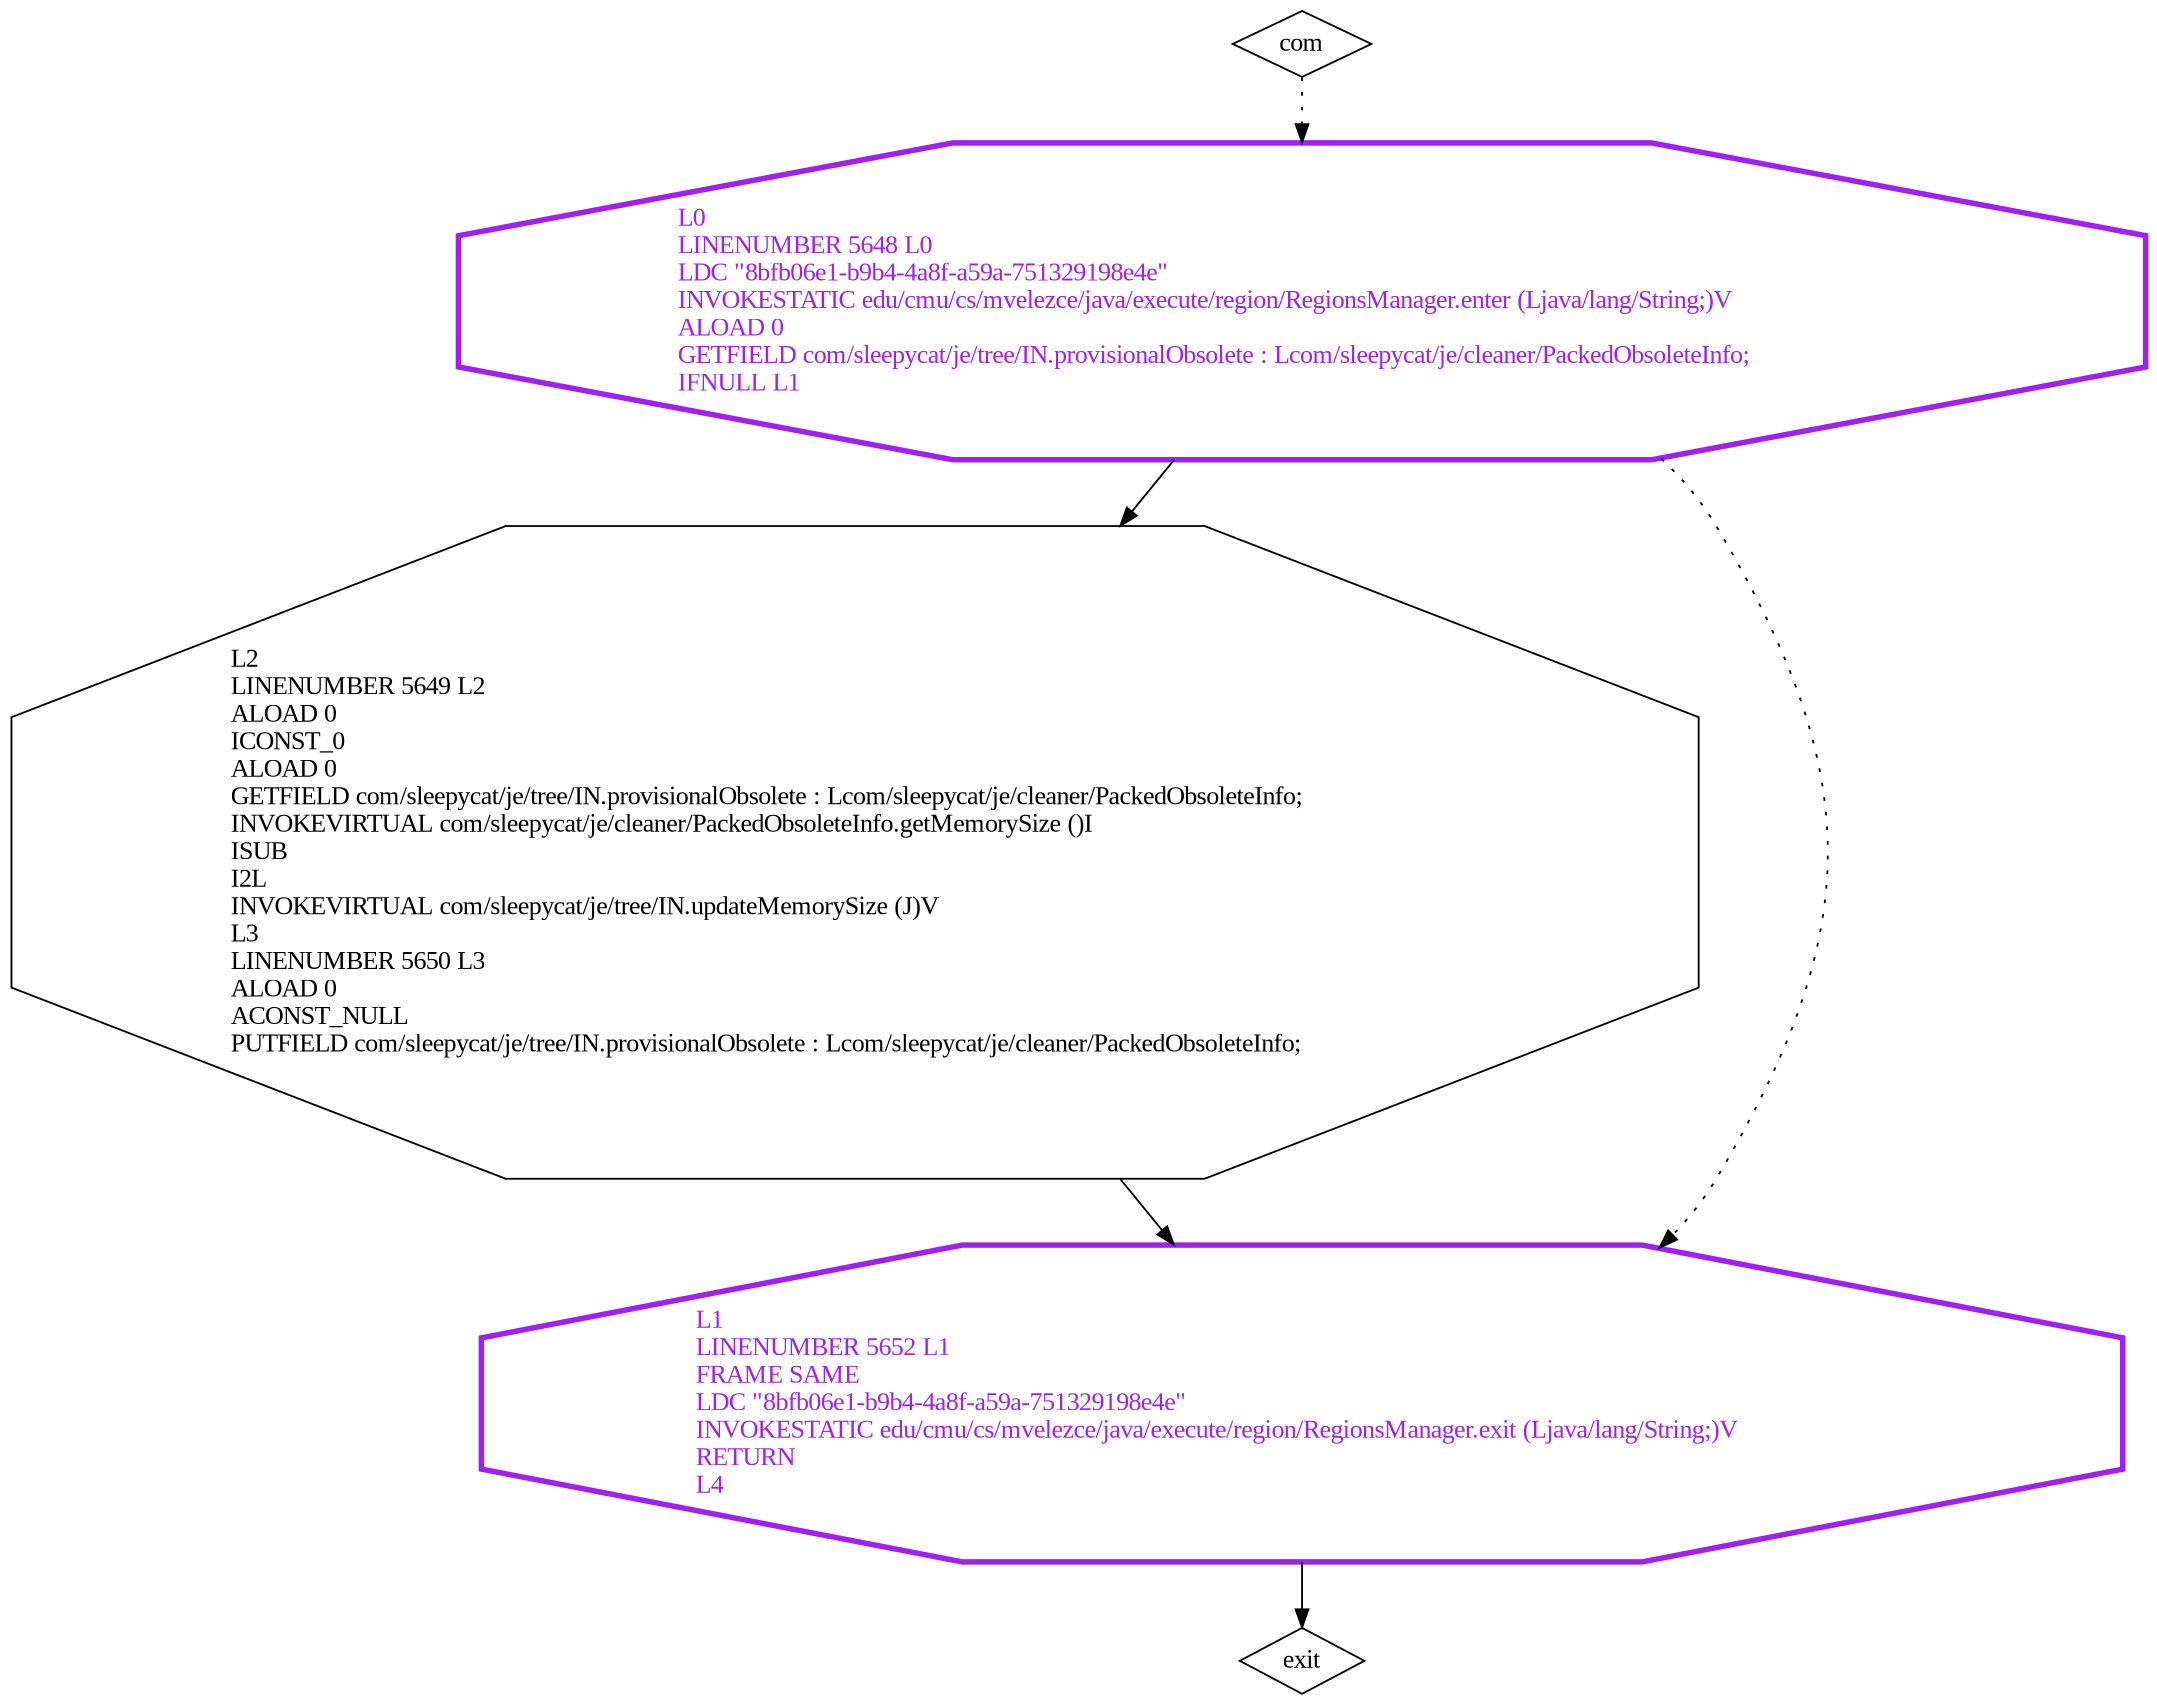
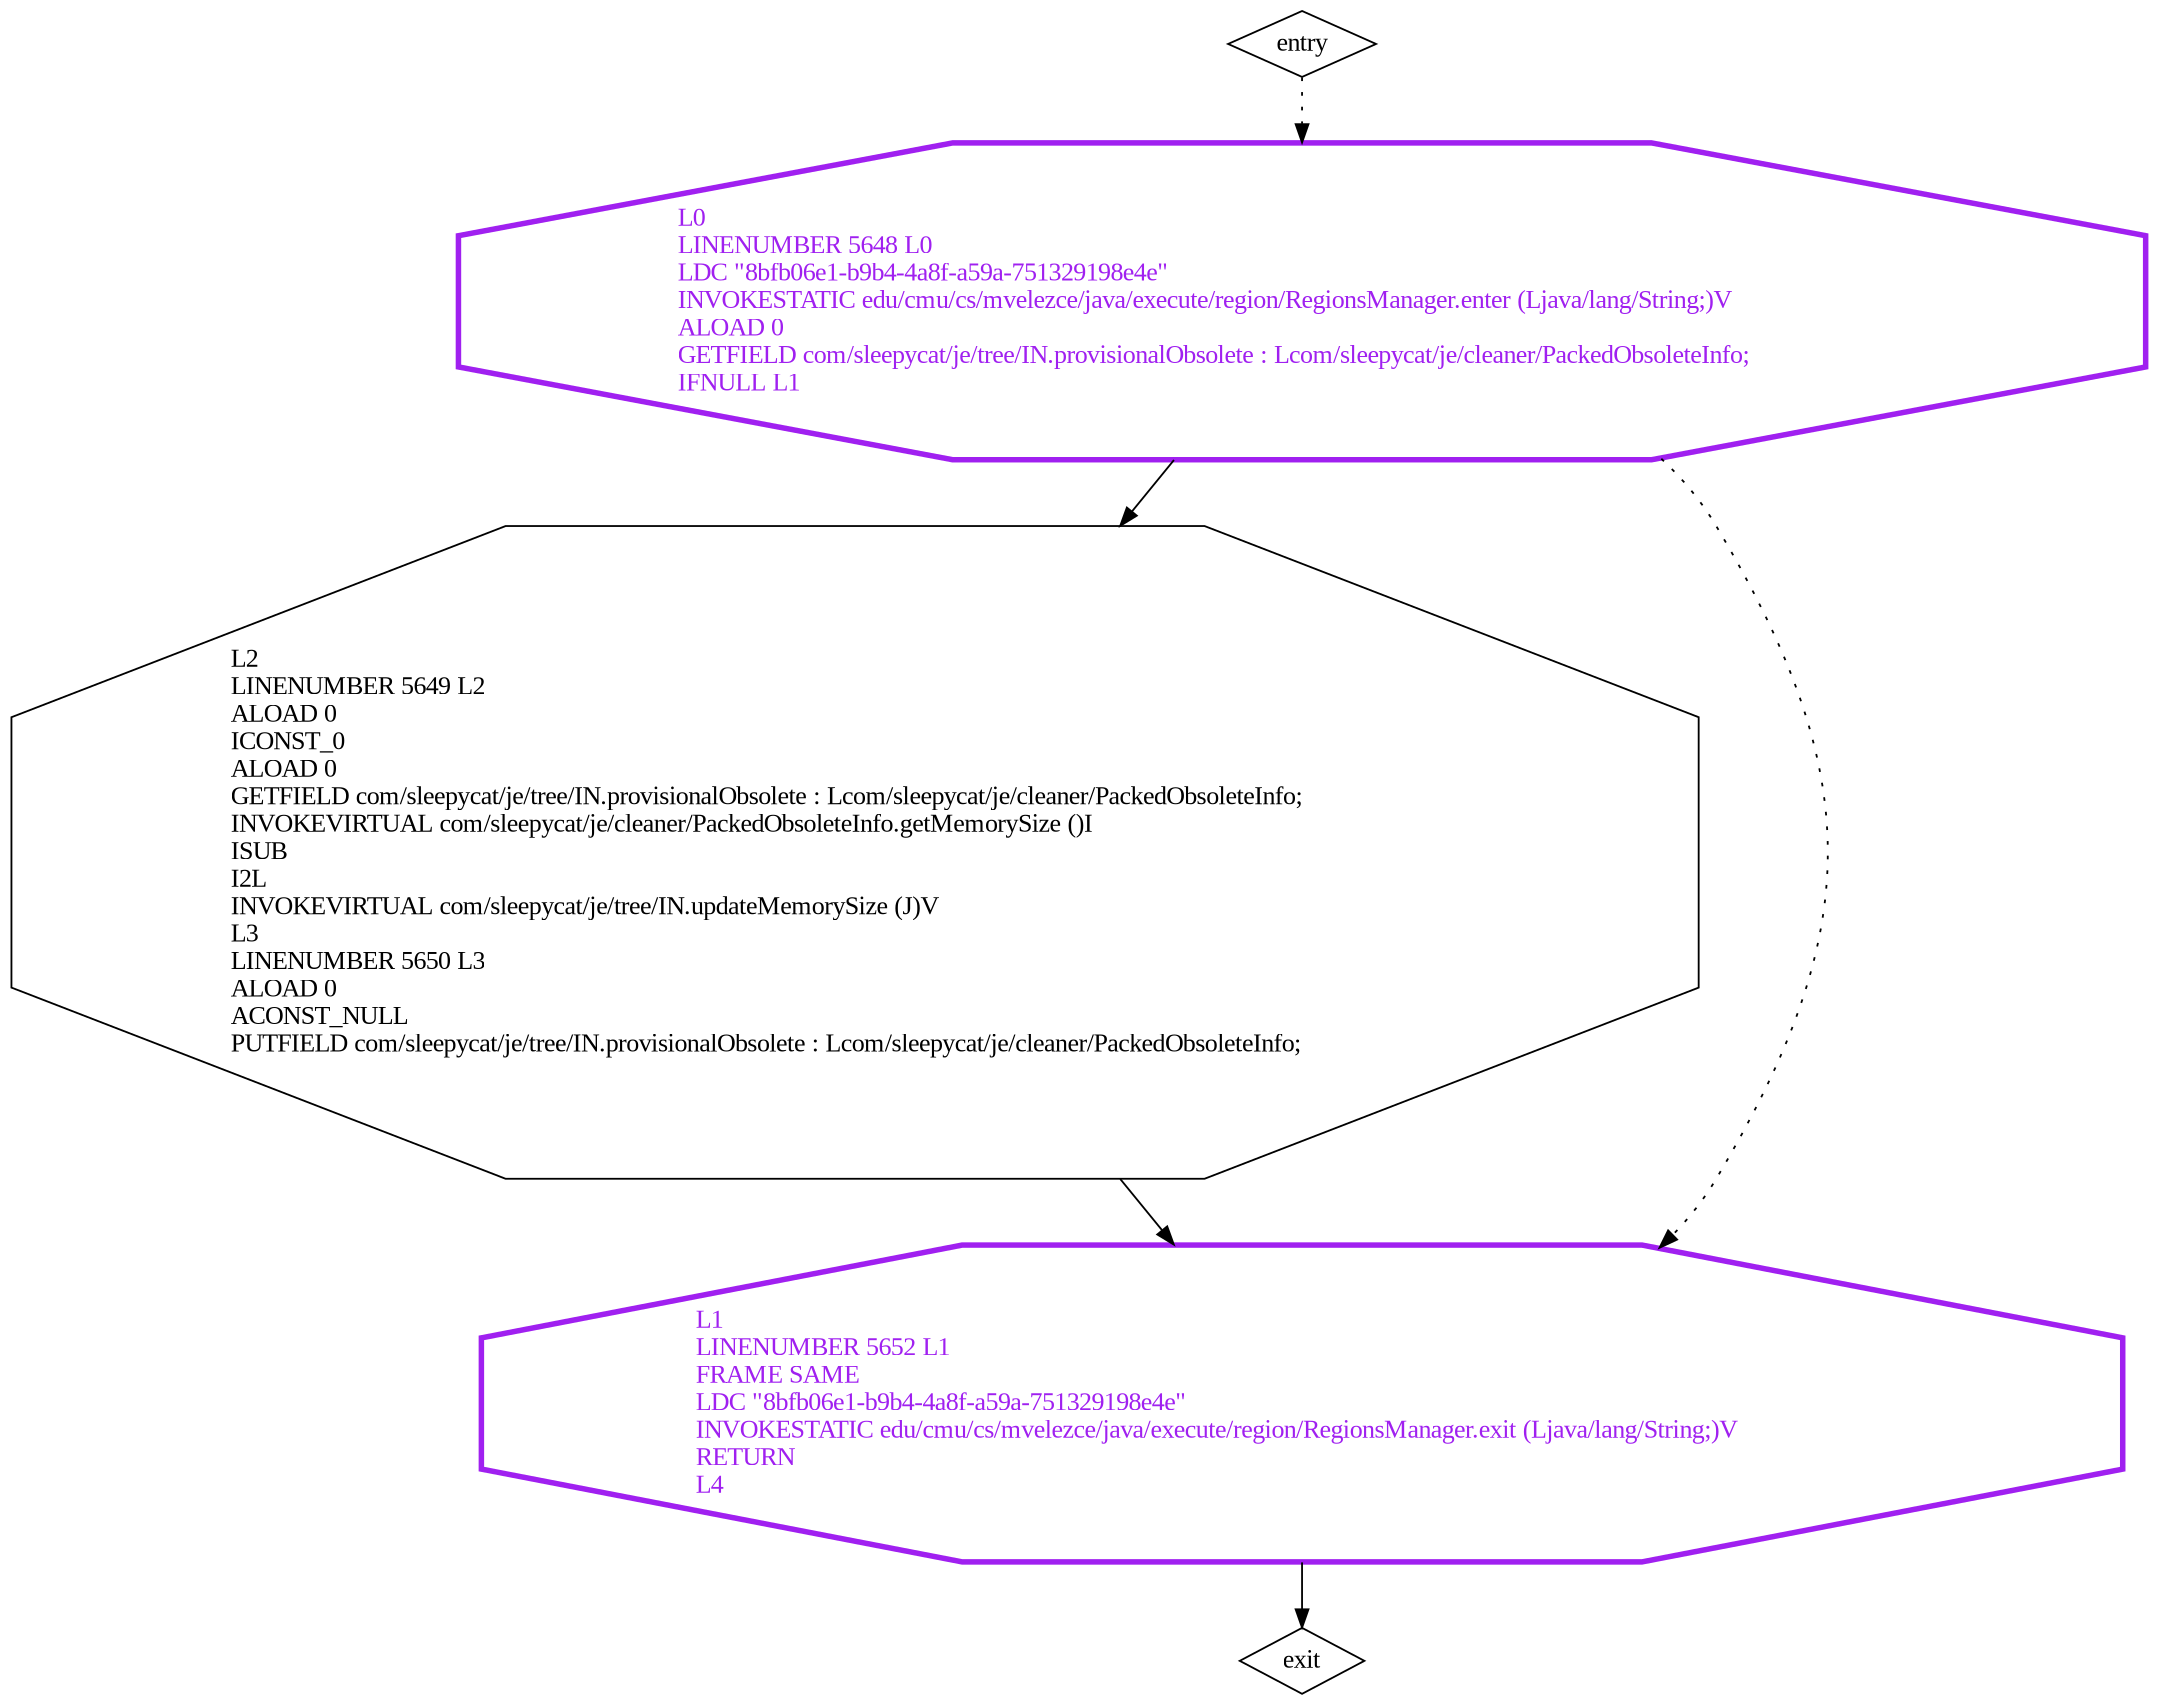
node "com": label "com" -> "entry"
